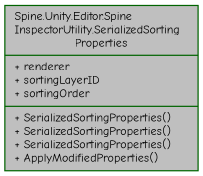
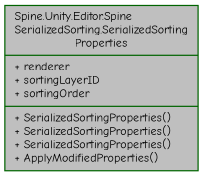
node "Spine.Unity.Editor.Spine": text "InspectorUtility.SerializedSorting" -> "SerializedSorting.SerializedSorting"
